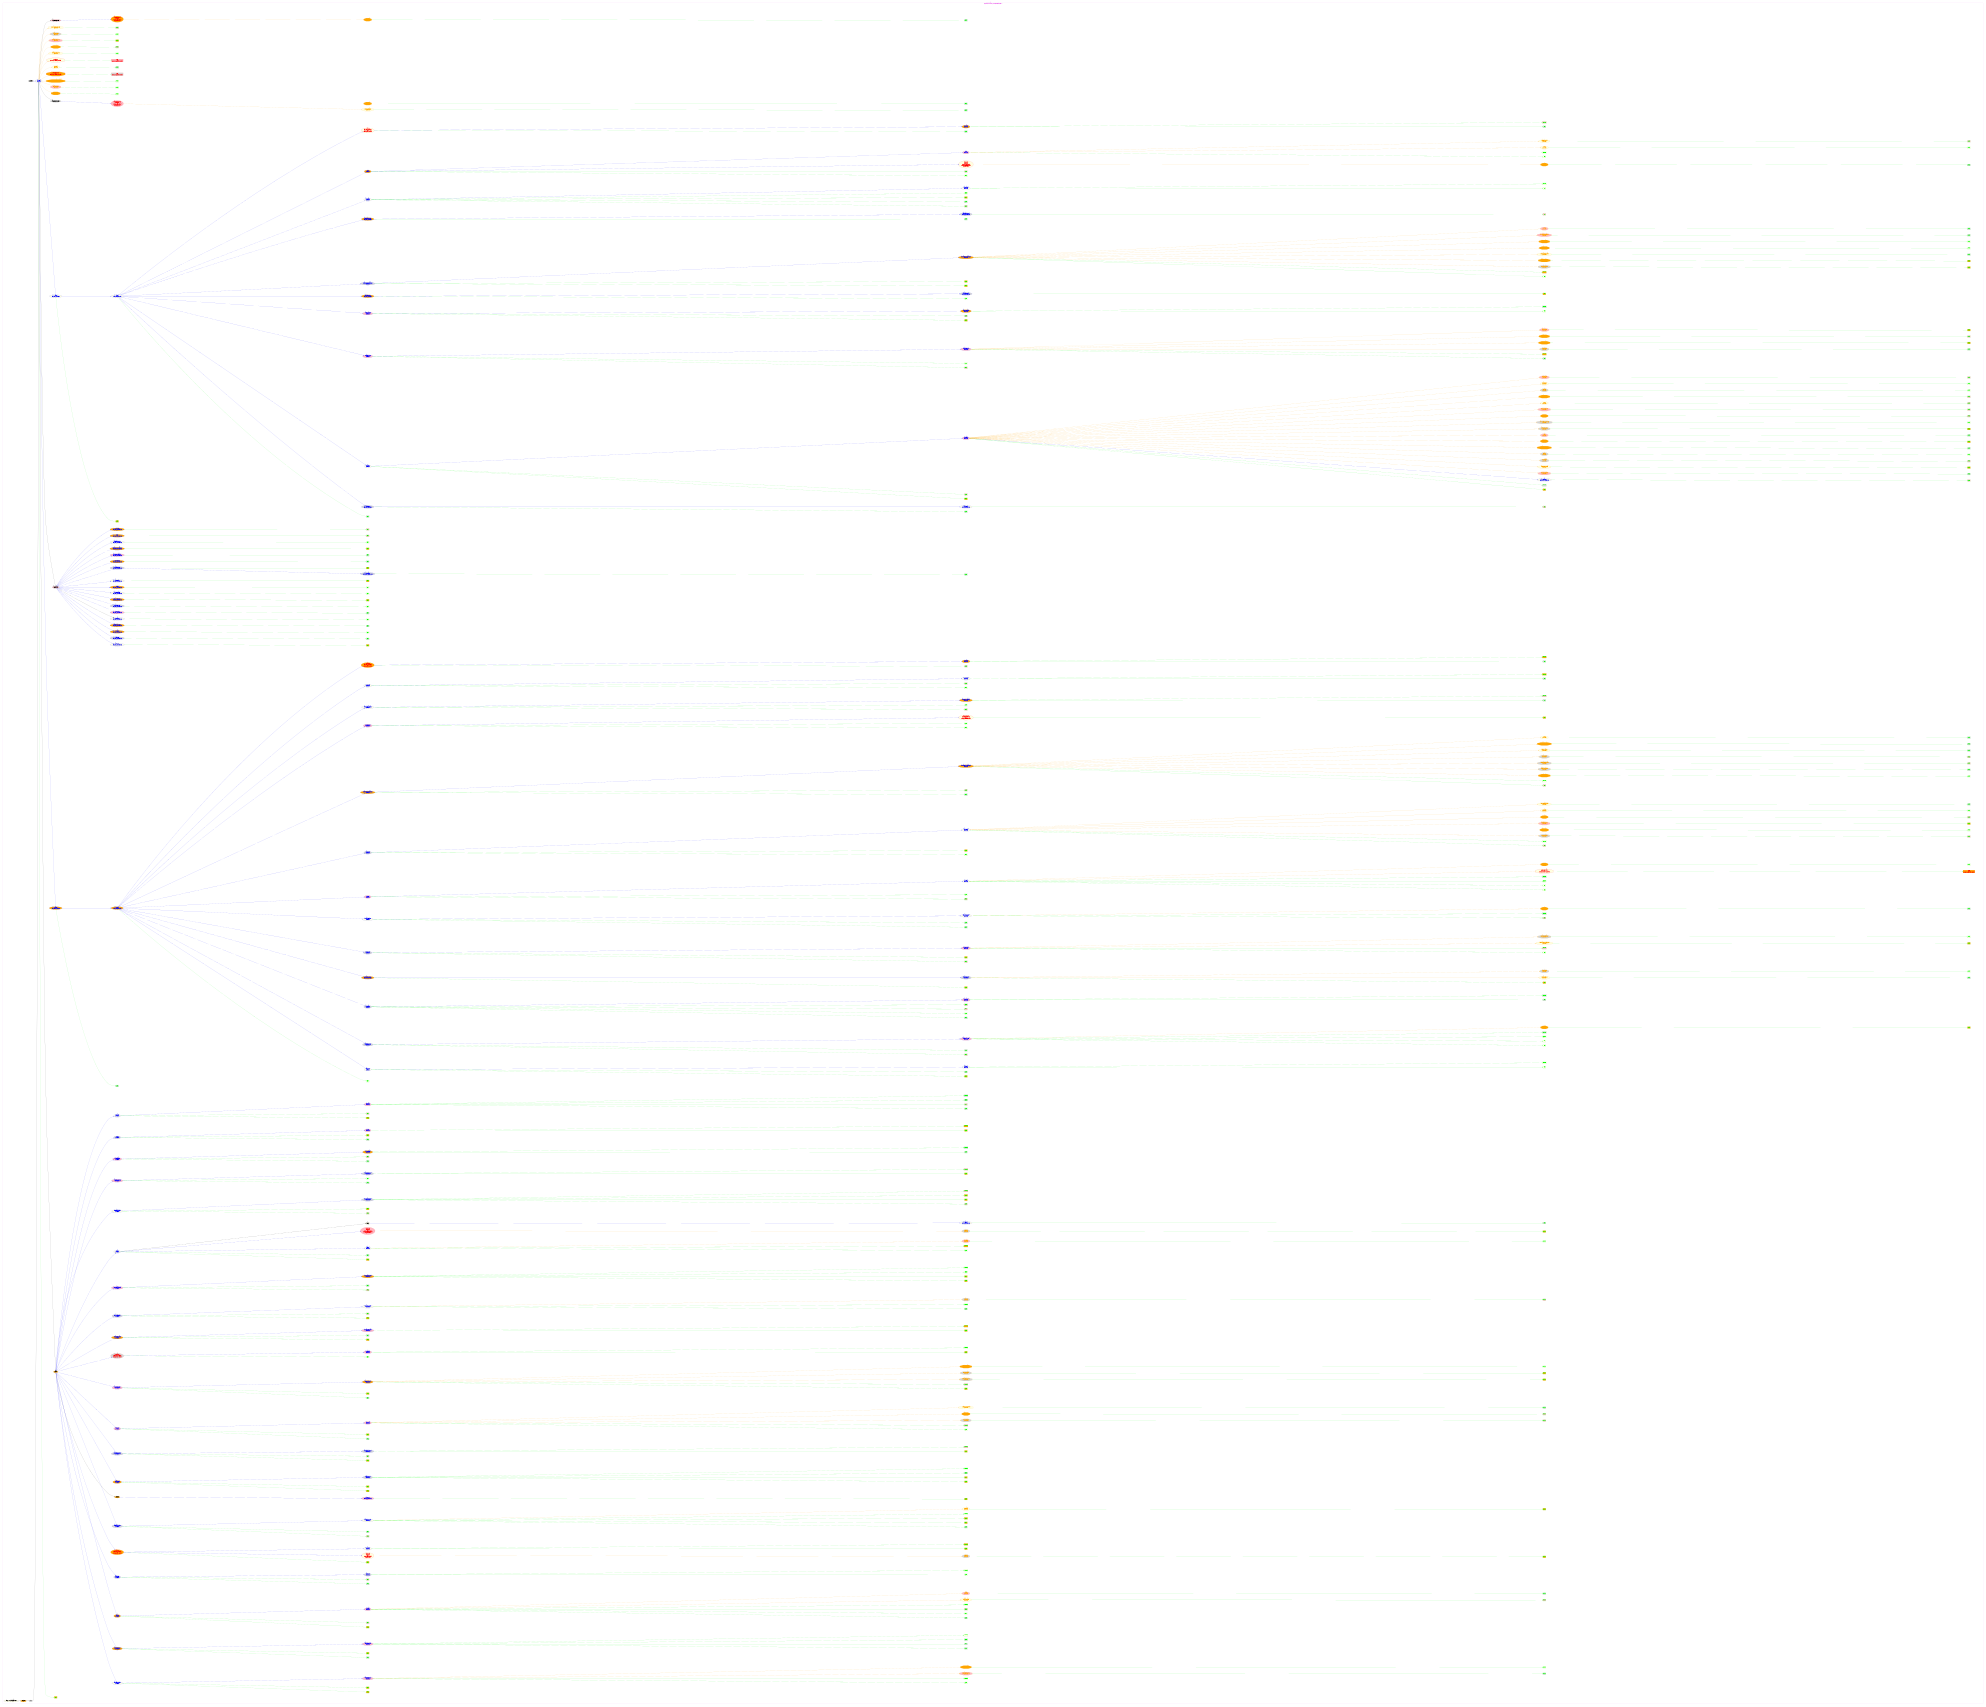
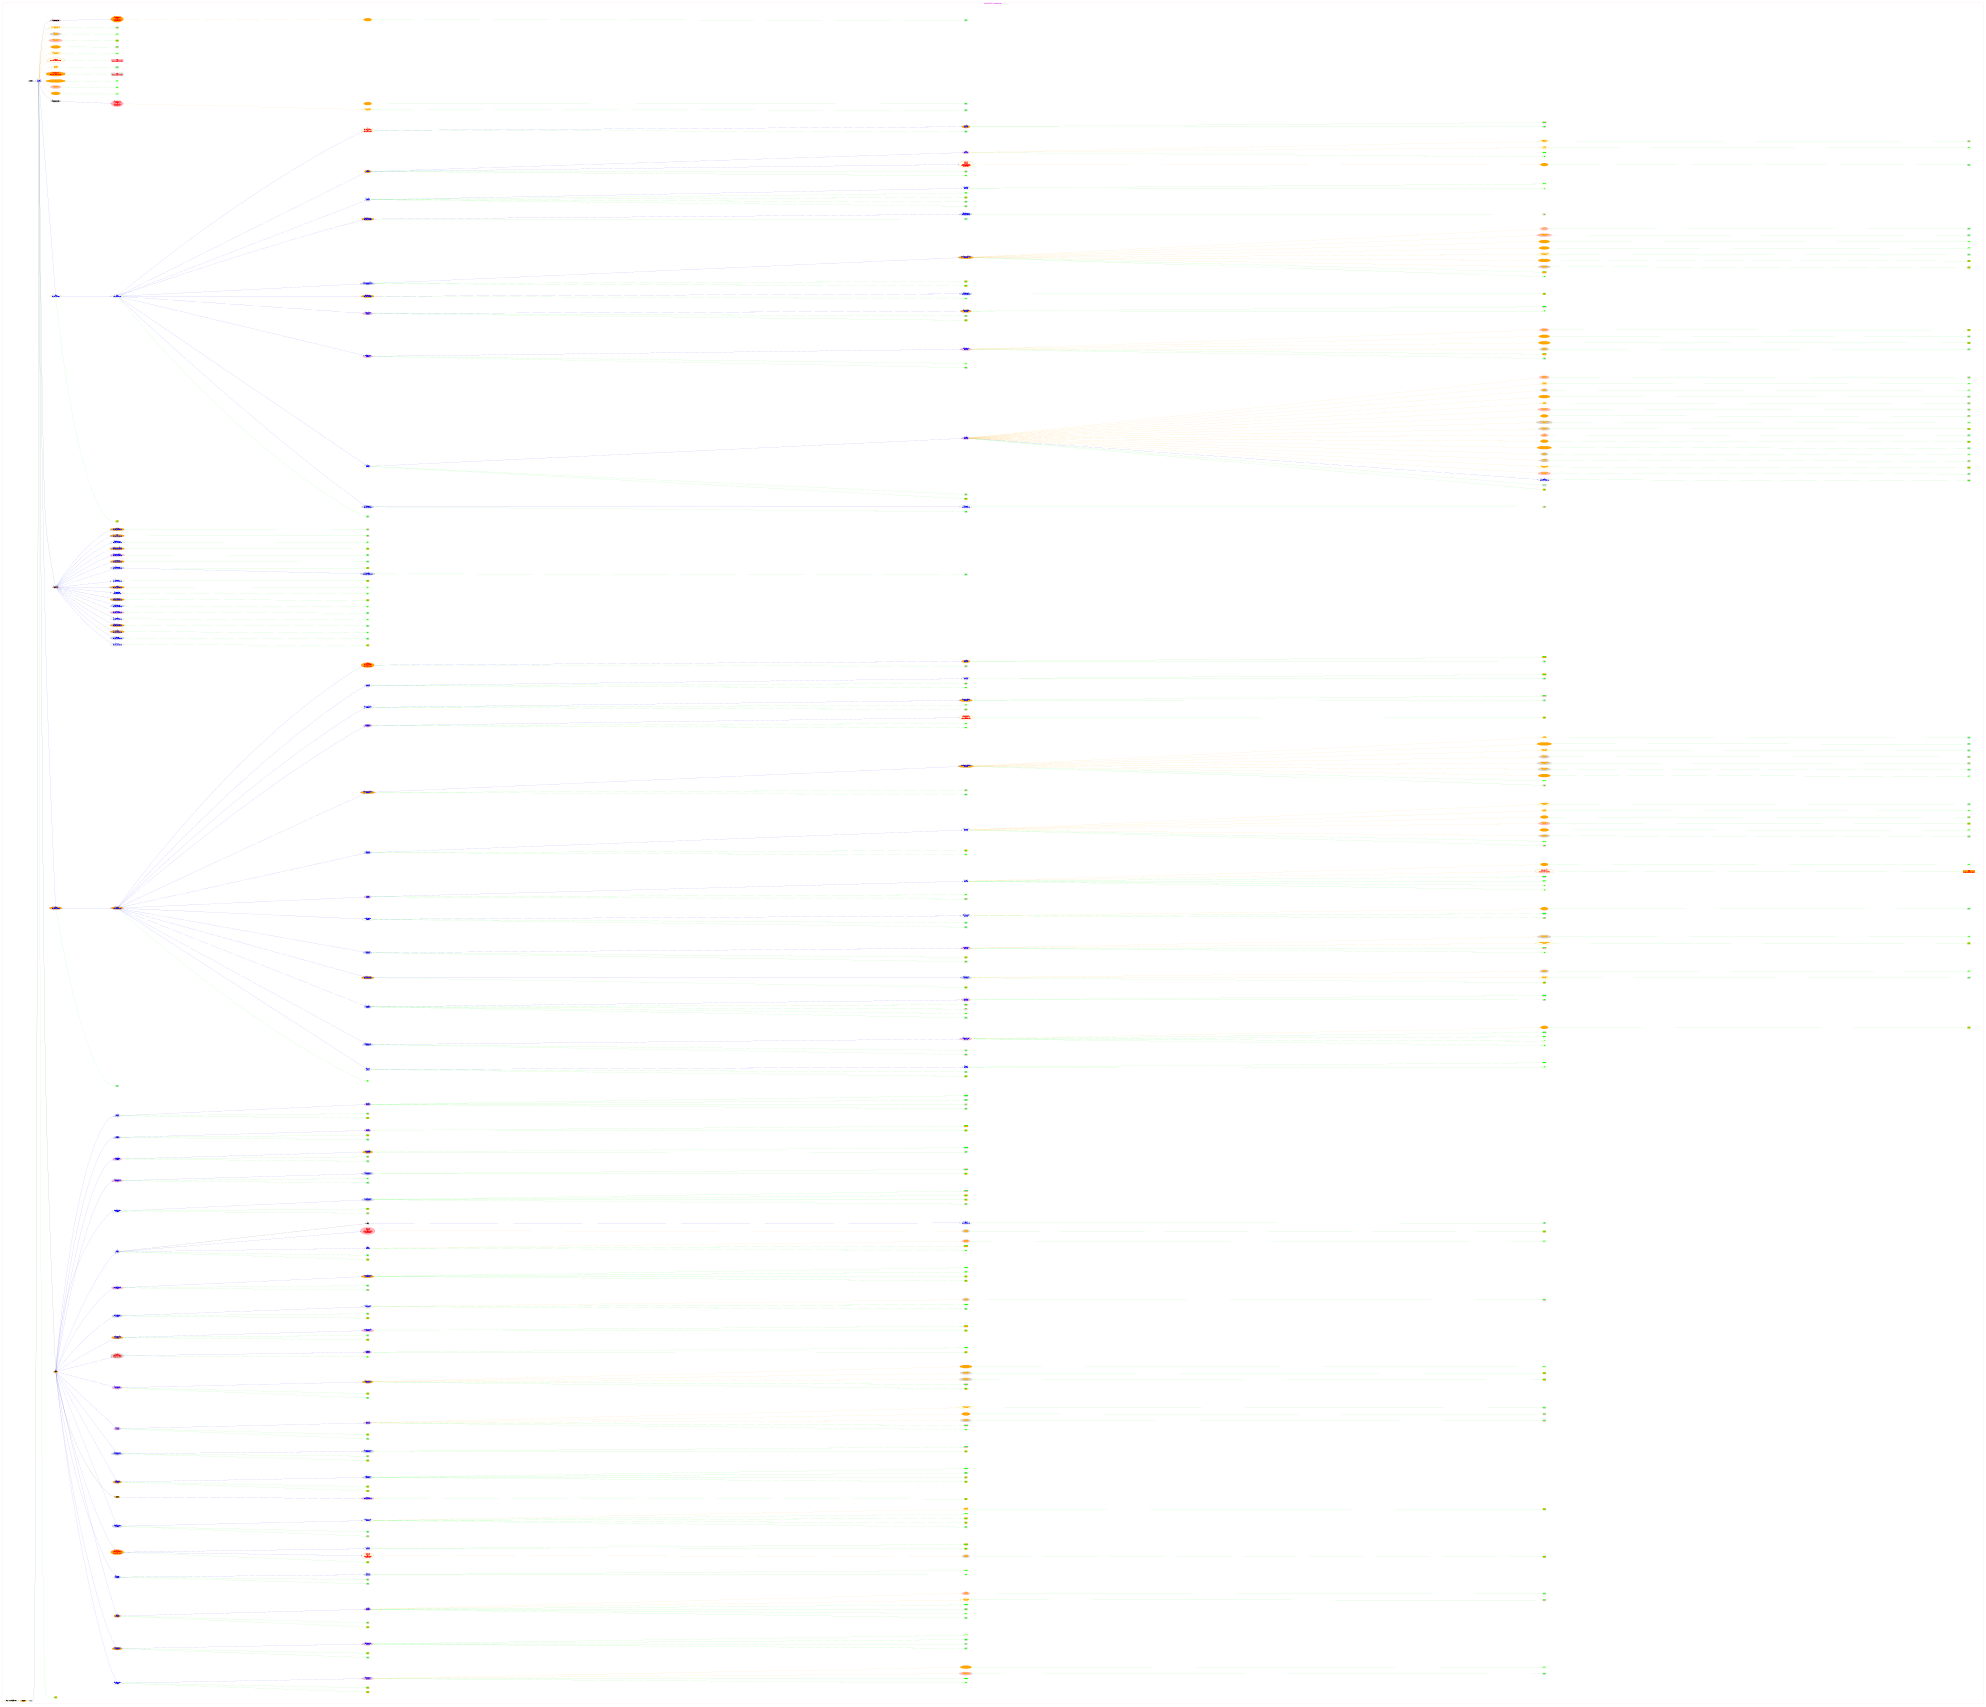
node "/targetInstances Read-Only SubResource": label "/targetInstances Read-Only SubResource" -> "/targetInstances Read-Only Resource"
